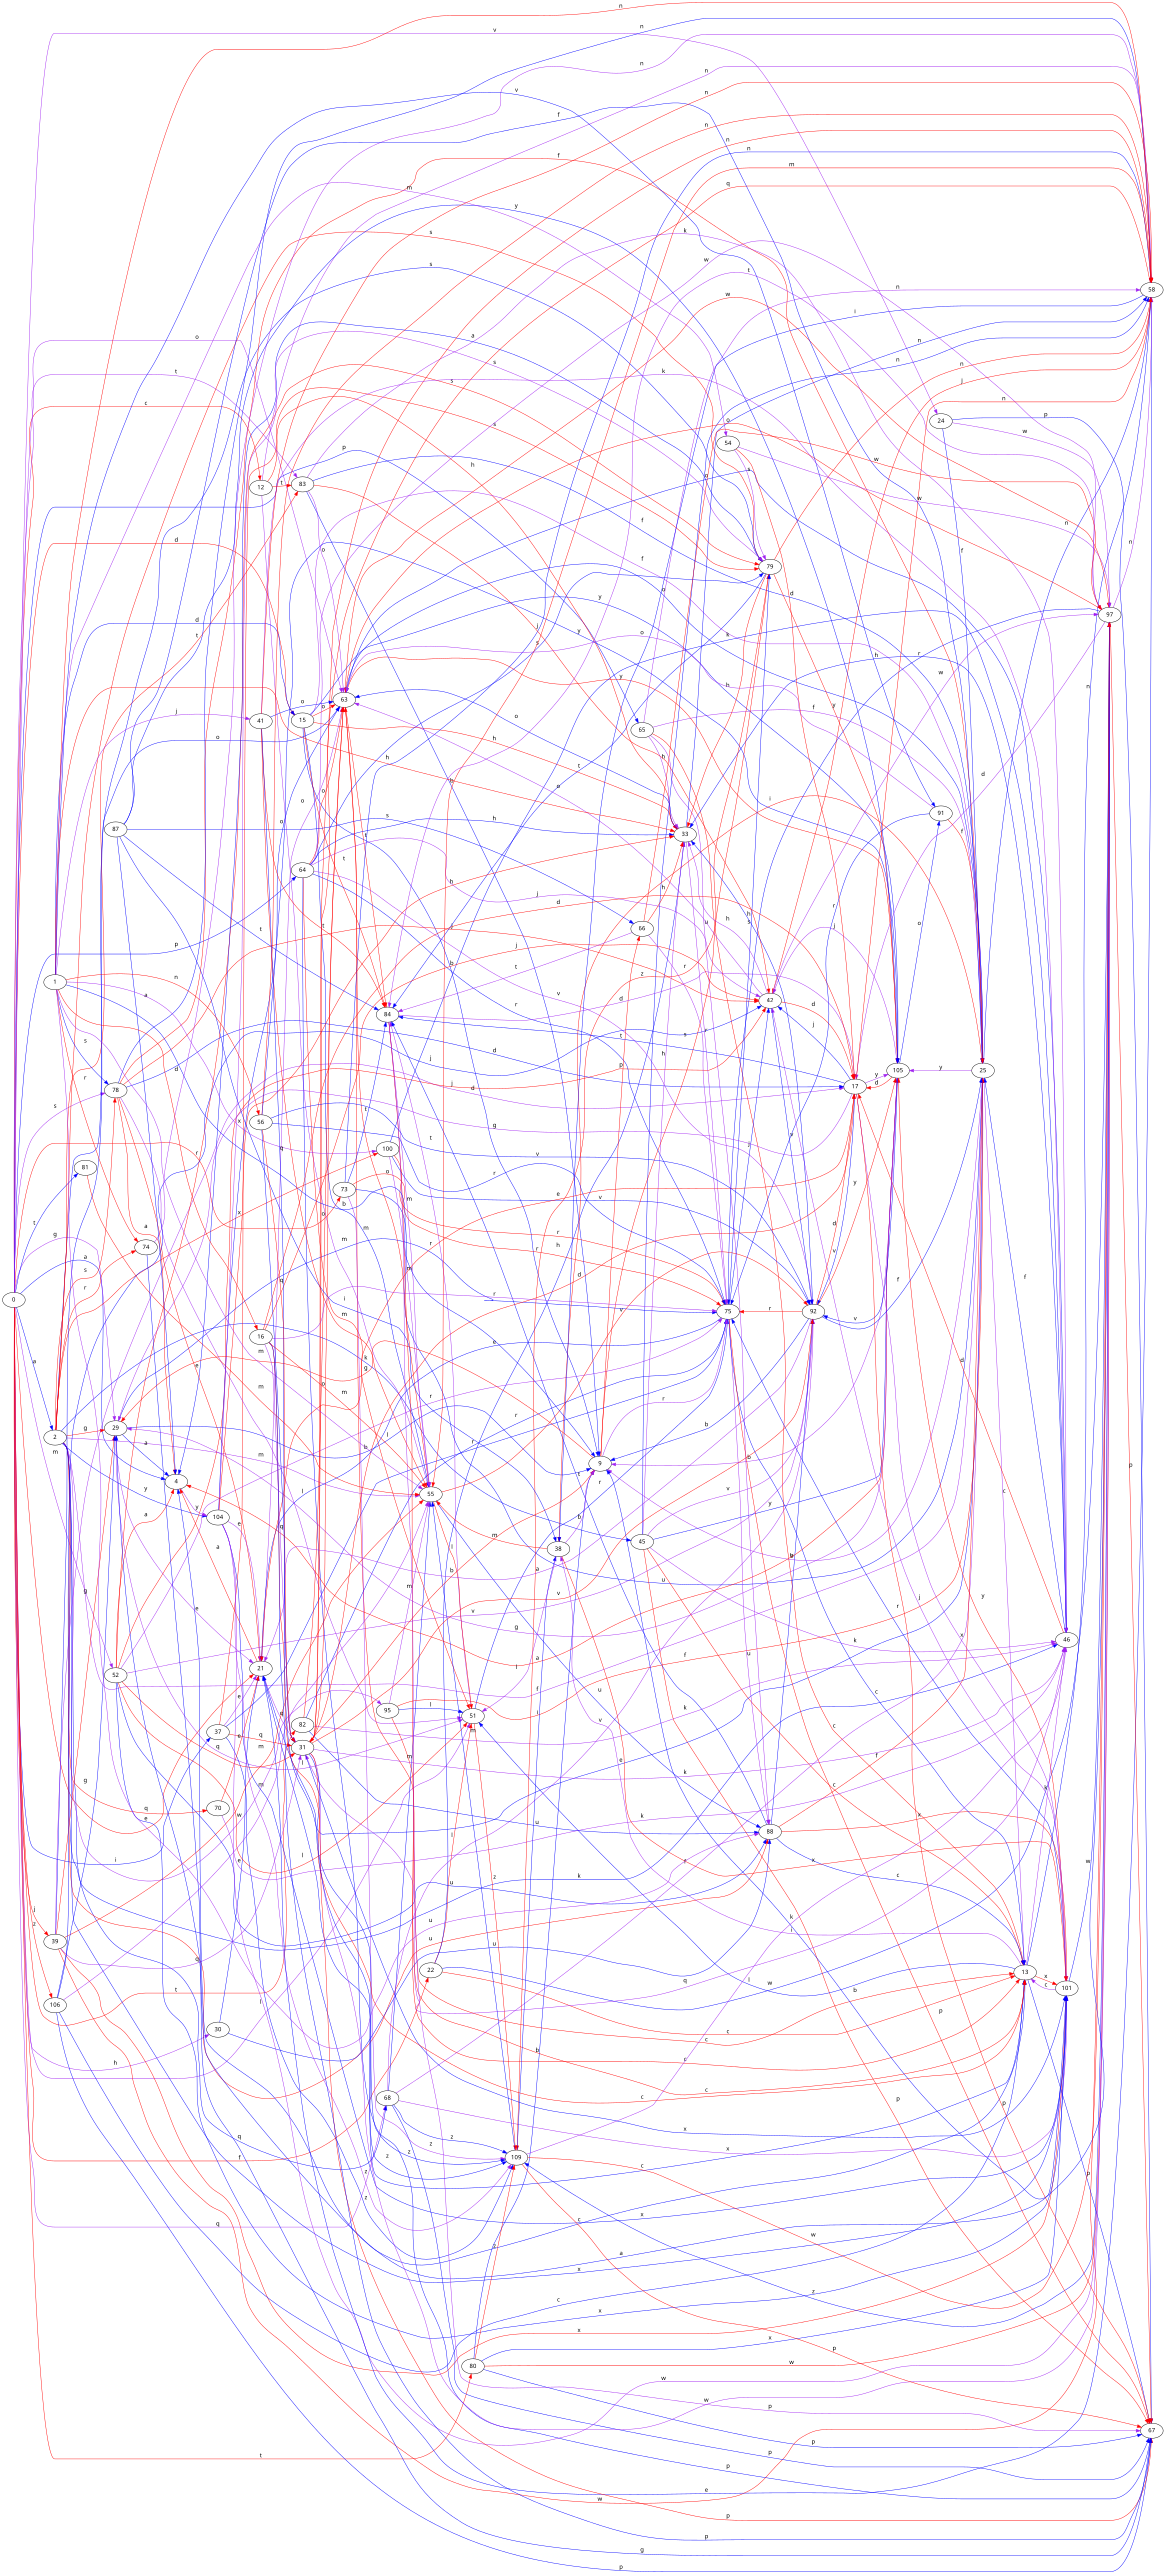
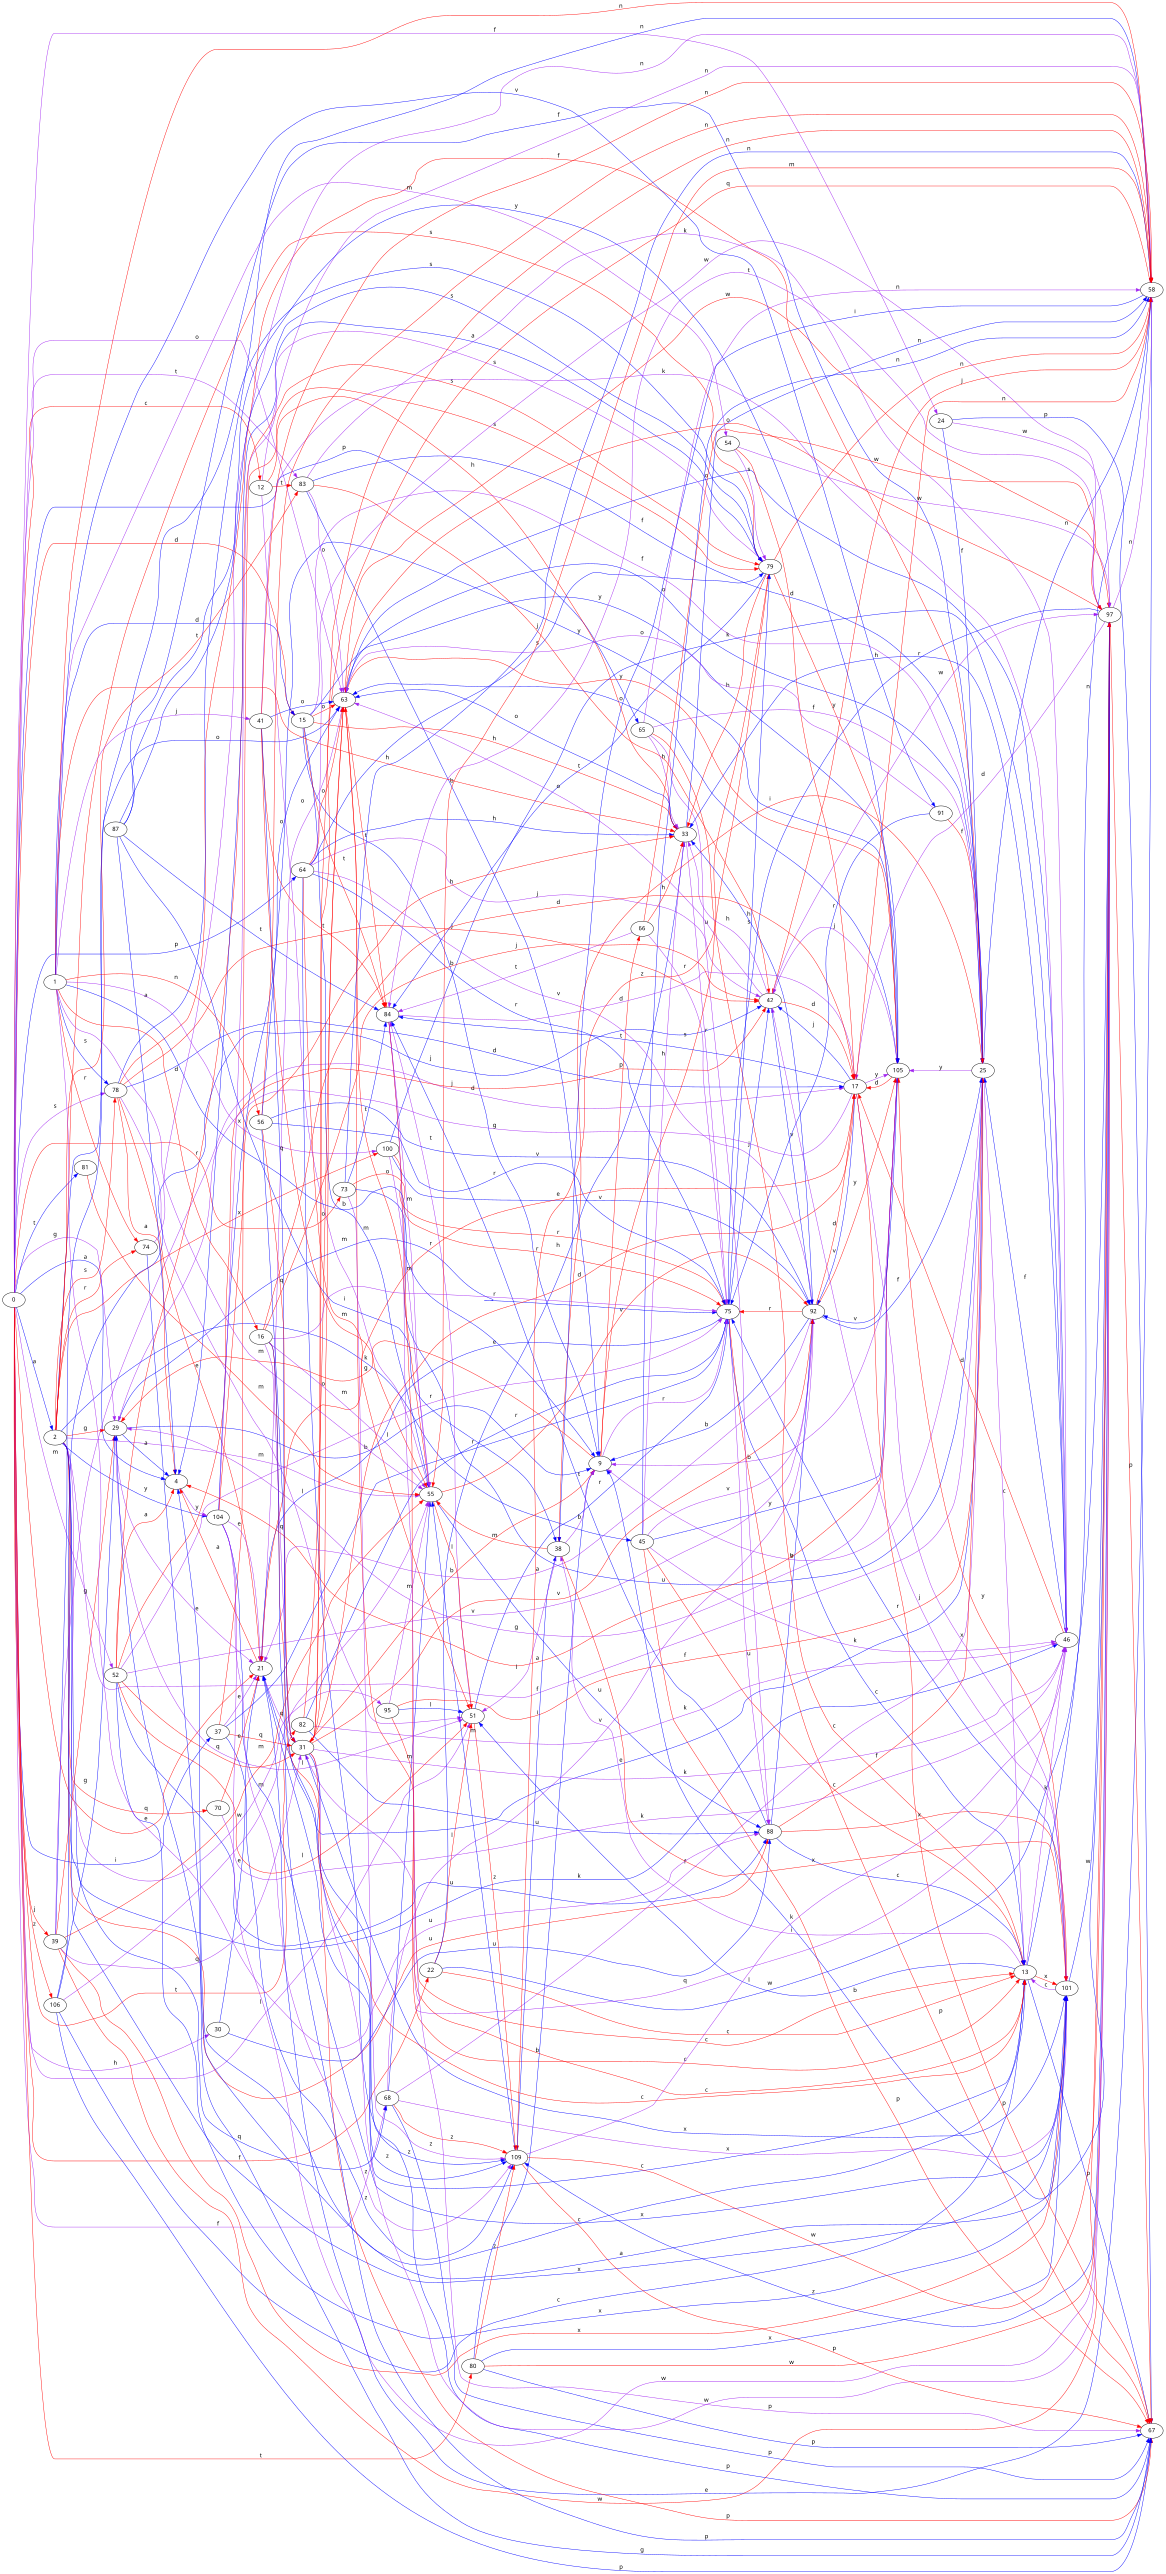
edge "0" -> "24": label "v" -> "f"
edge "87" -> "66": now "87" -> "79"
edge "105" -> "91": now "105" -> "63"
edge "16" -> "55": color red -> purple
edge "68" -> "109": color blue -> red
edge "0" -> "68": label "q" -> "f"
